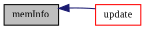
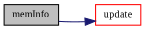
edge "update" -> "memInfo": reversed
